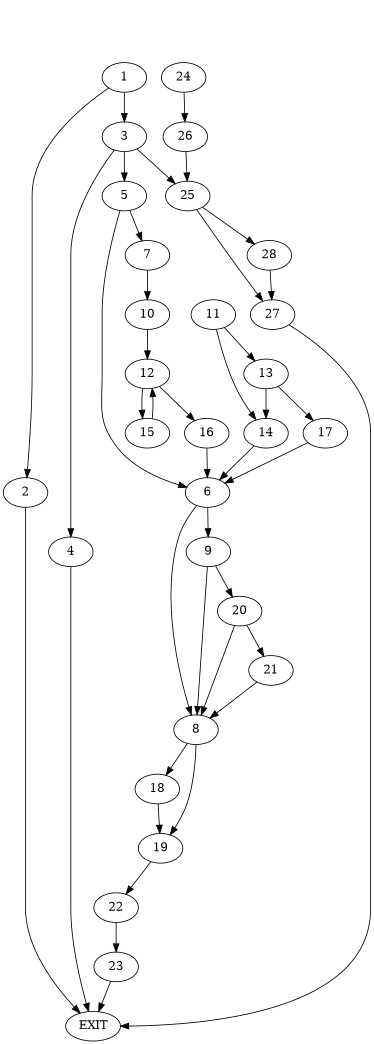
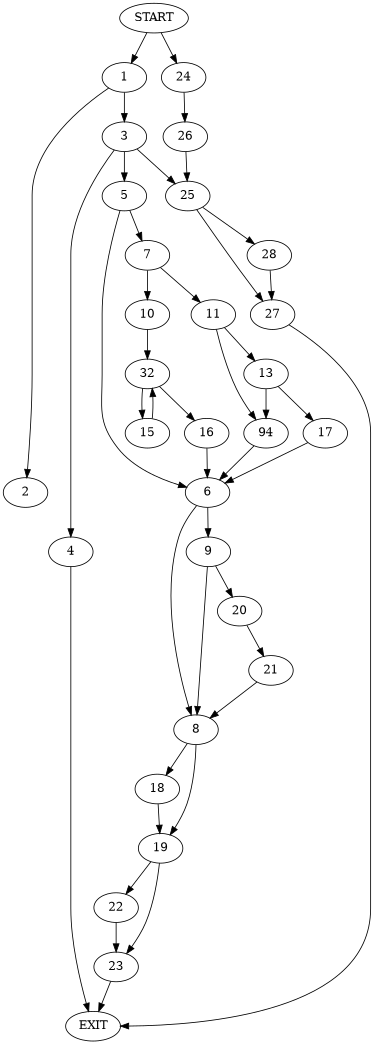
node "START": added
edge "7" -> "11": added
node "12": label "12" -> "32"
node "14": label "14" -> "94"
edge "20" -> "8": removed
edge "2" -> "EXIT": removed
edge "19" -> "23": added
